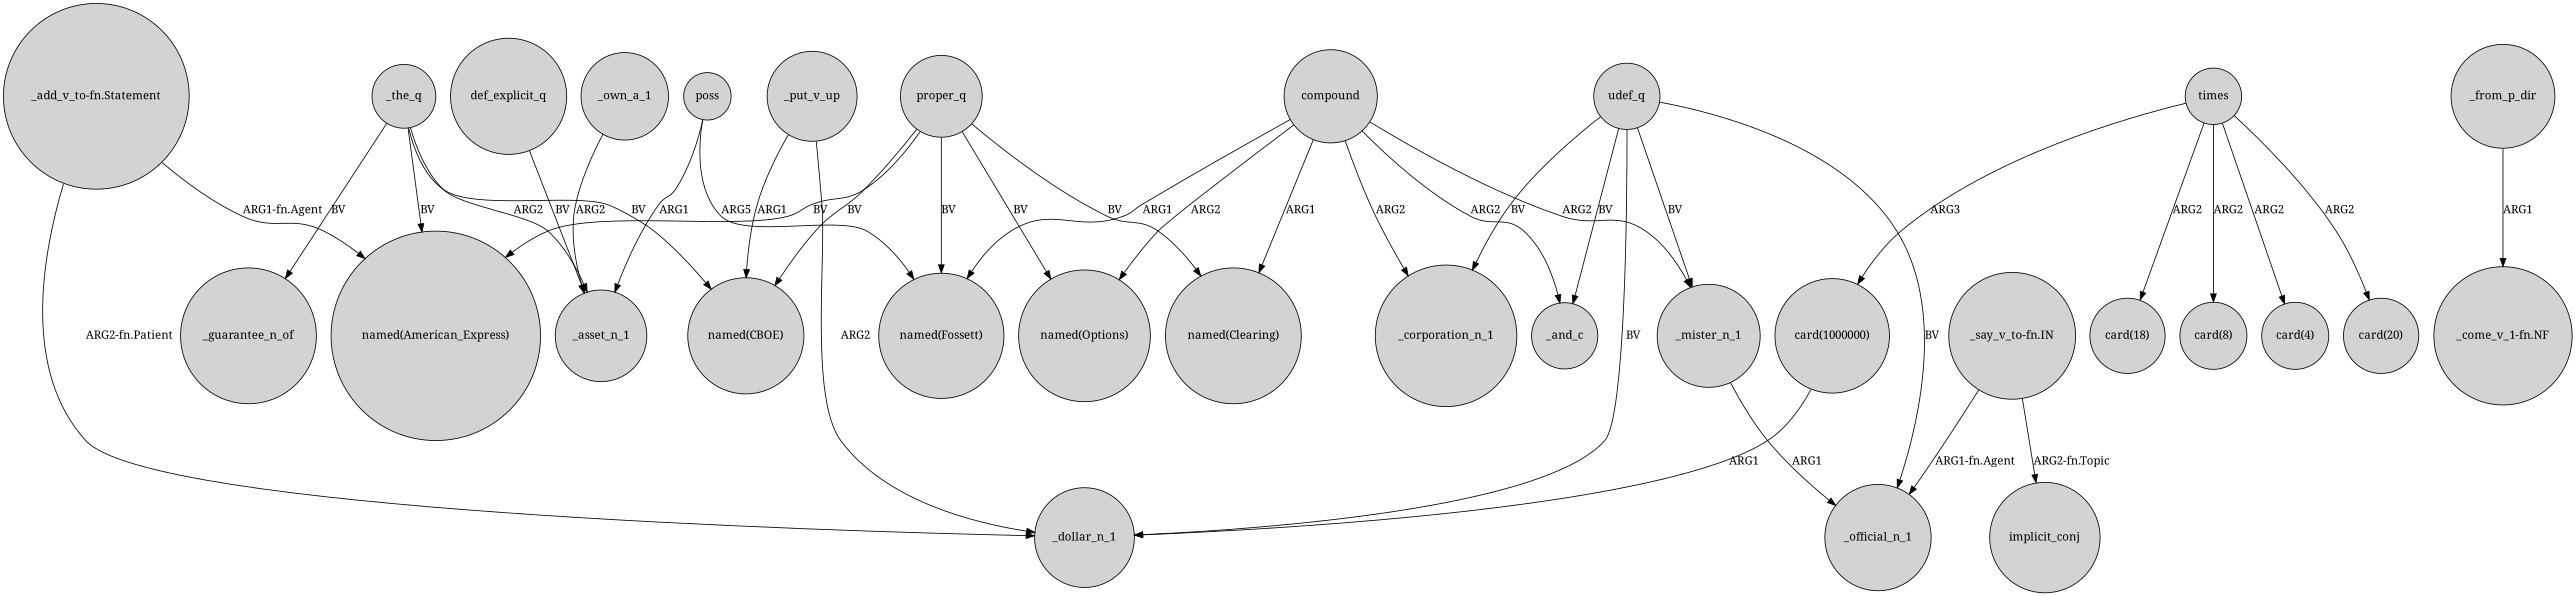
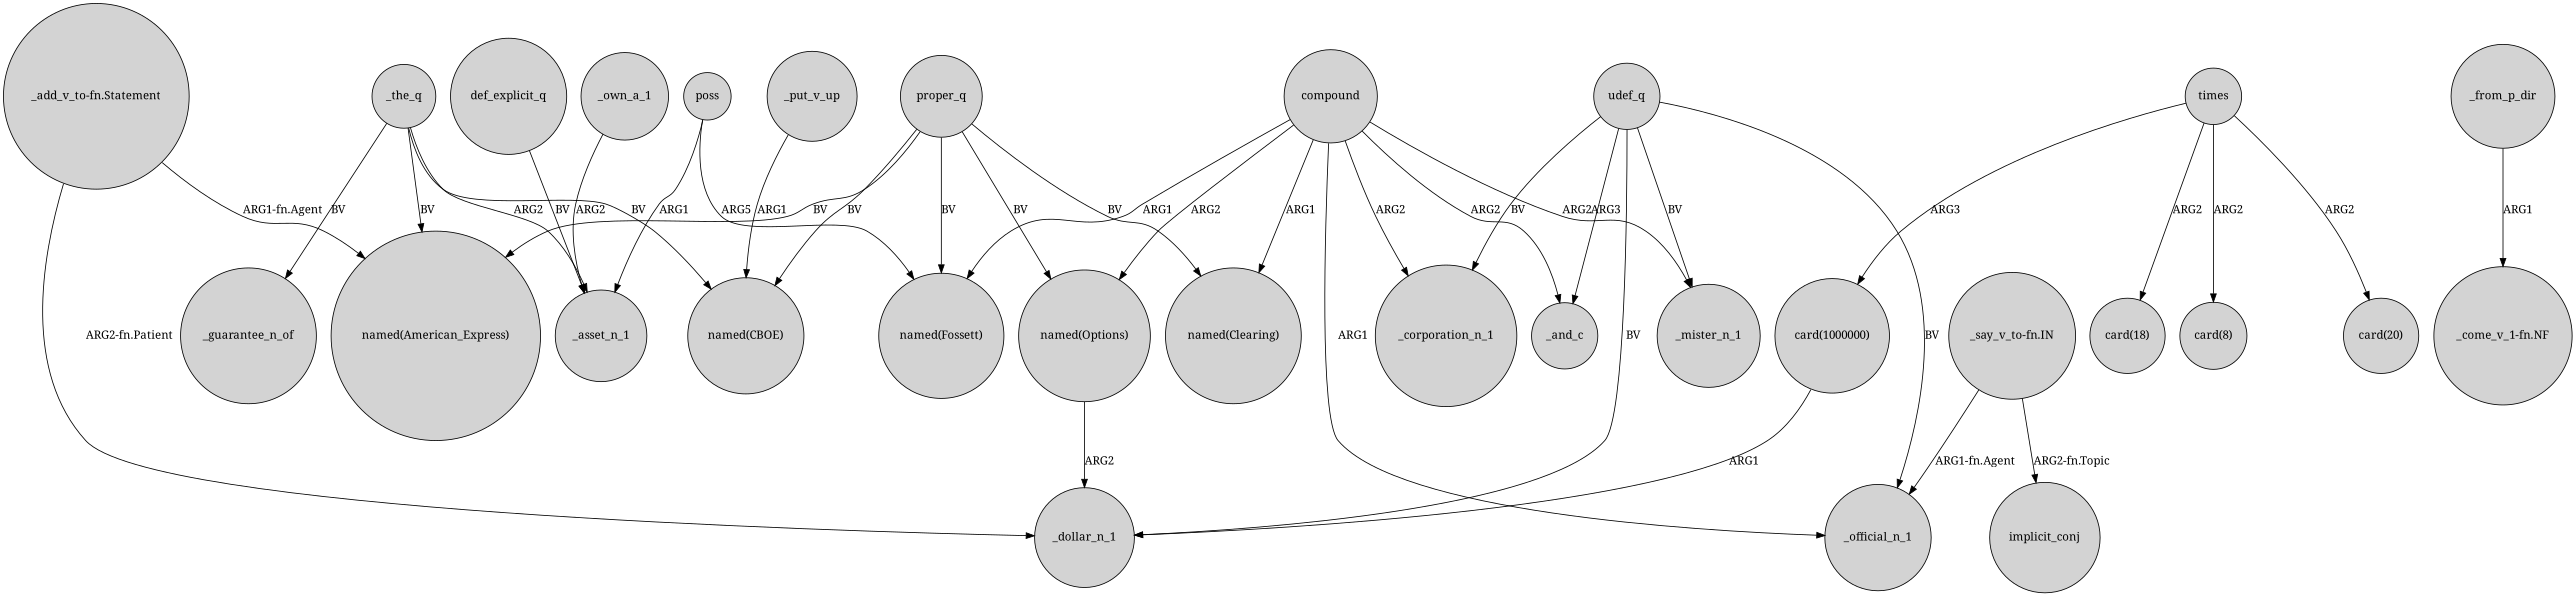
edge "udef_q" -> "_and_c": label "BV" -> "ARG3"
node "card(4)": removed
edge "_put_v_up" -> "_dollar_n_1": now "named(Options)" -> "_dollar_n_1"
edge "_mister_n_1" -> "_official_n_1": now "compound" -> "_official_n_1"
